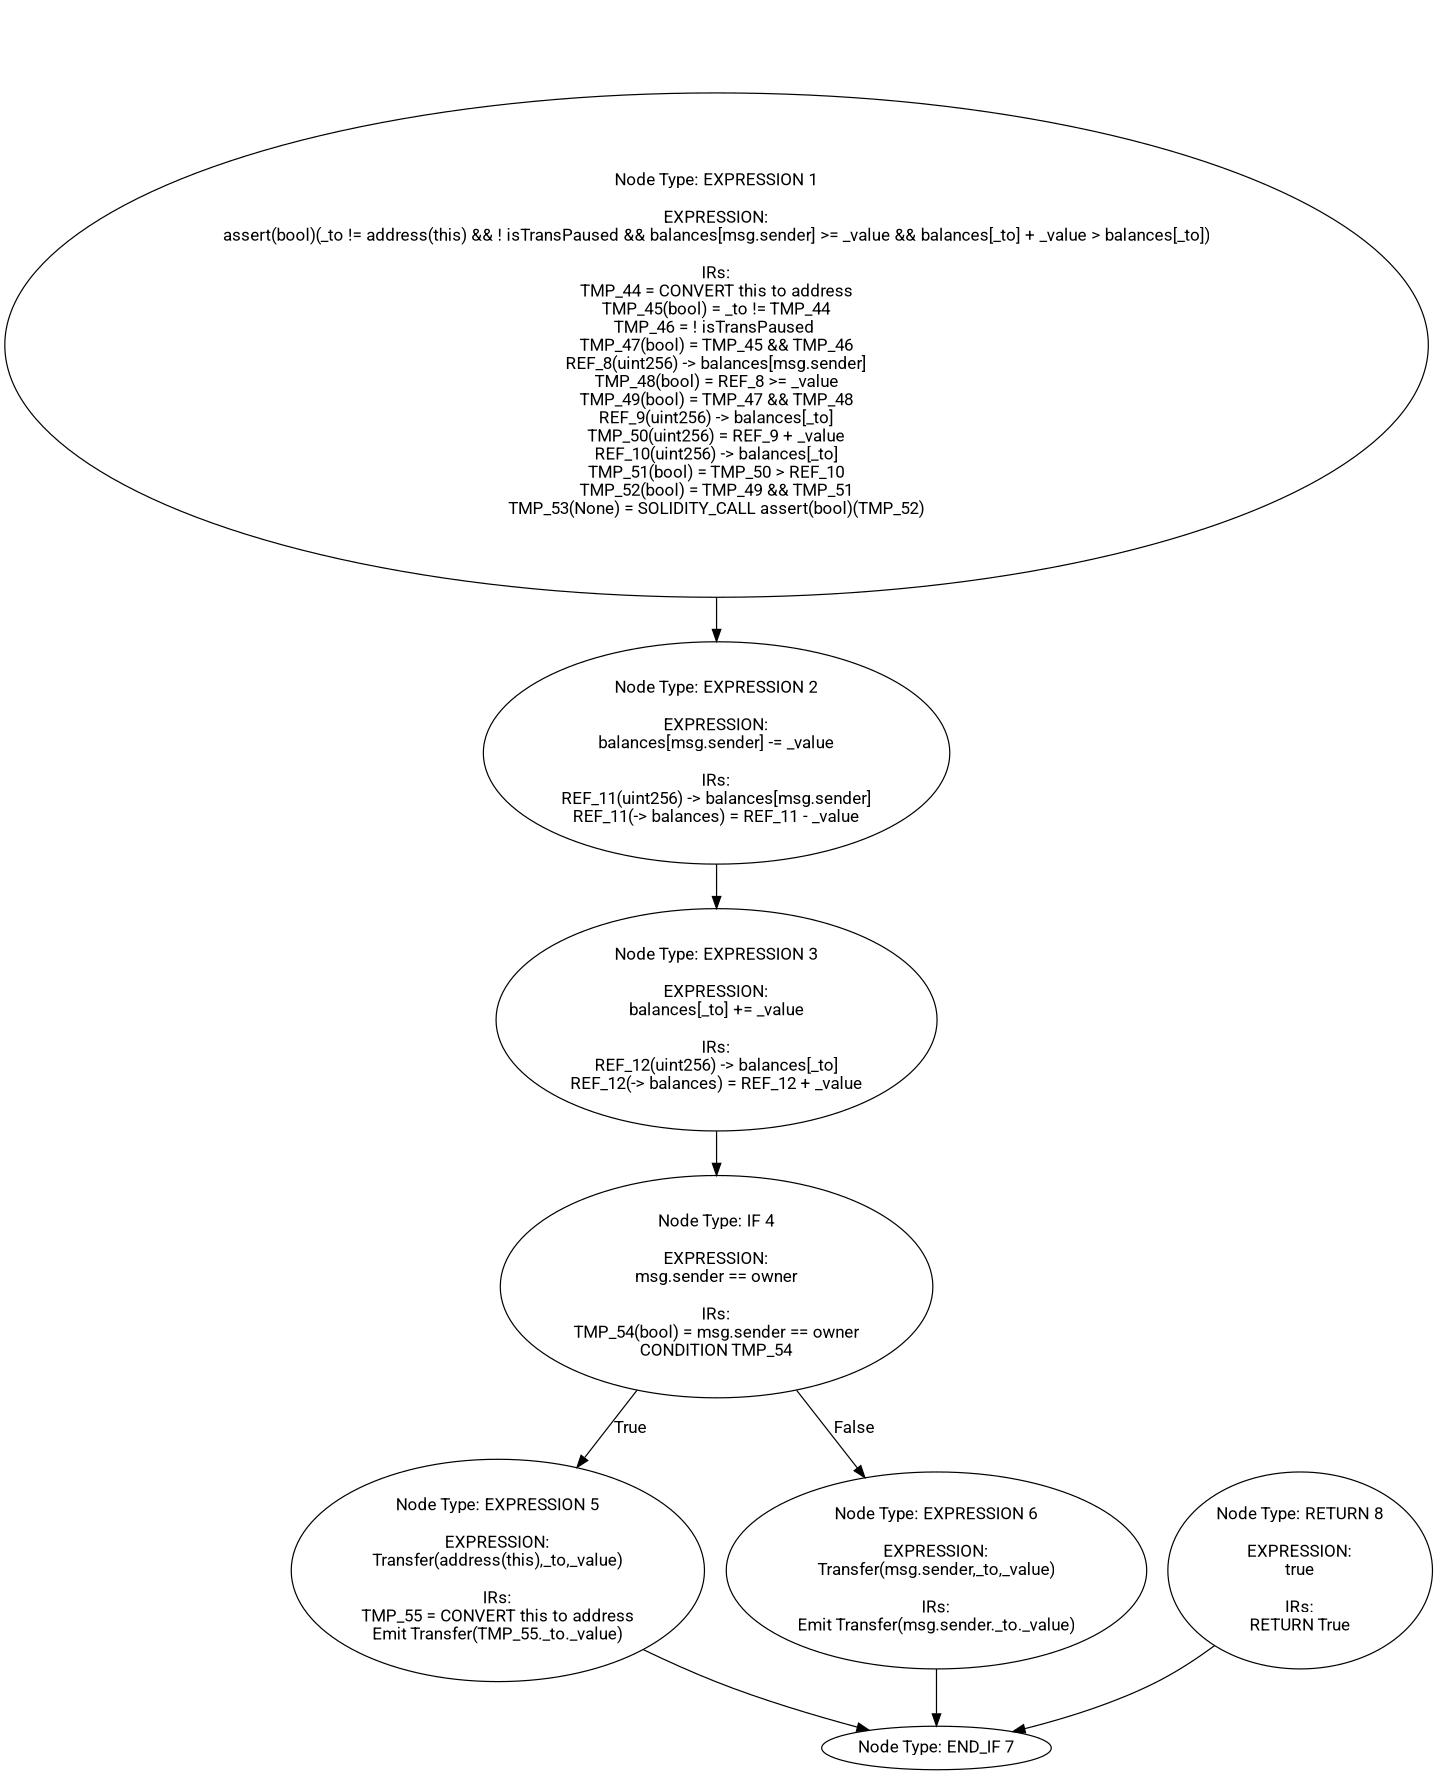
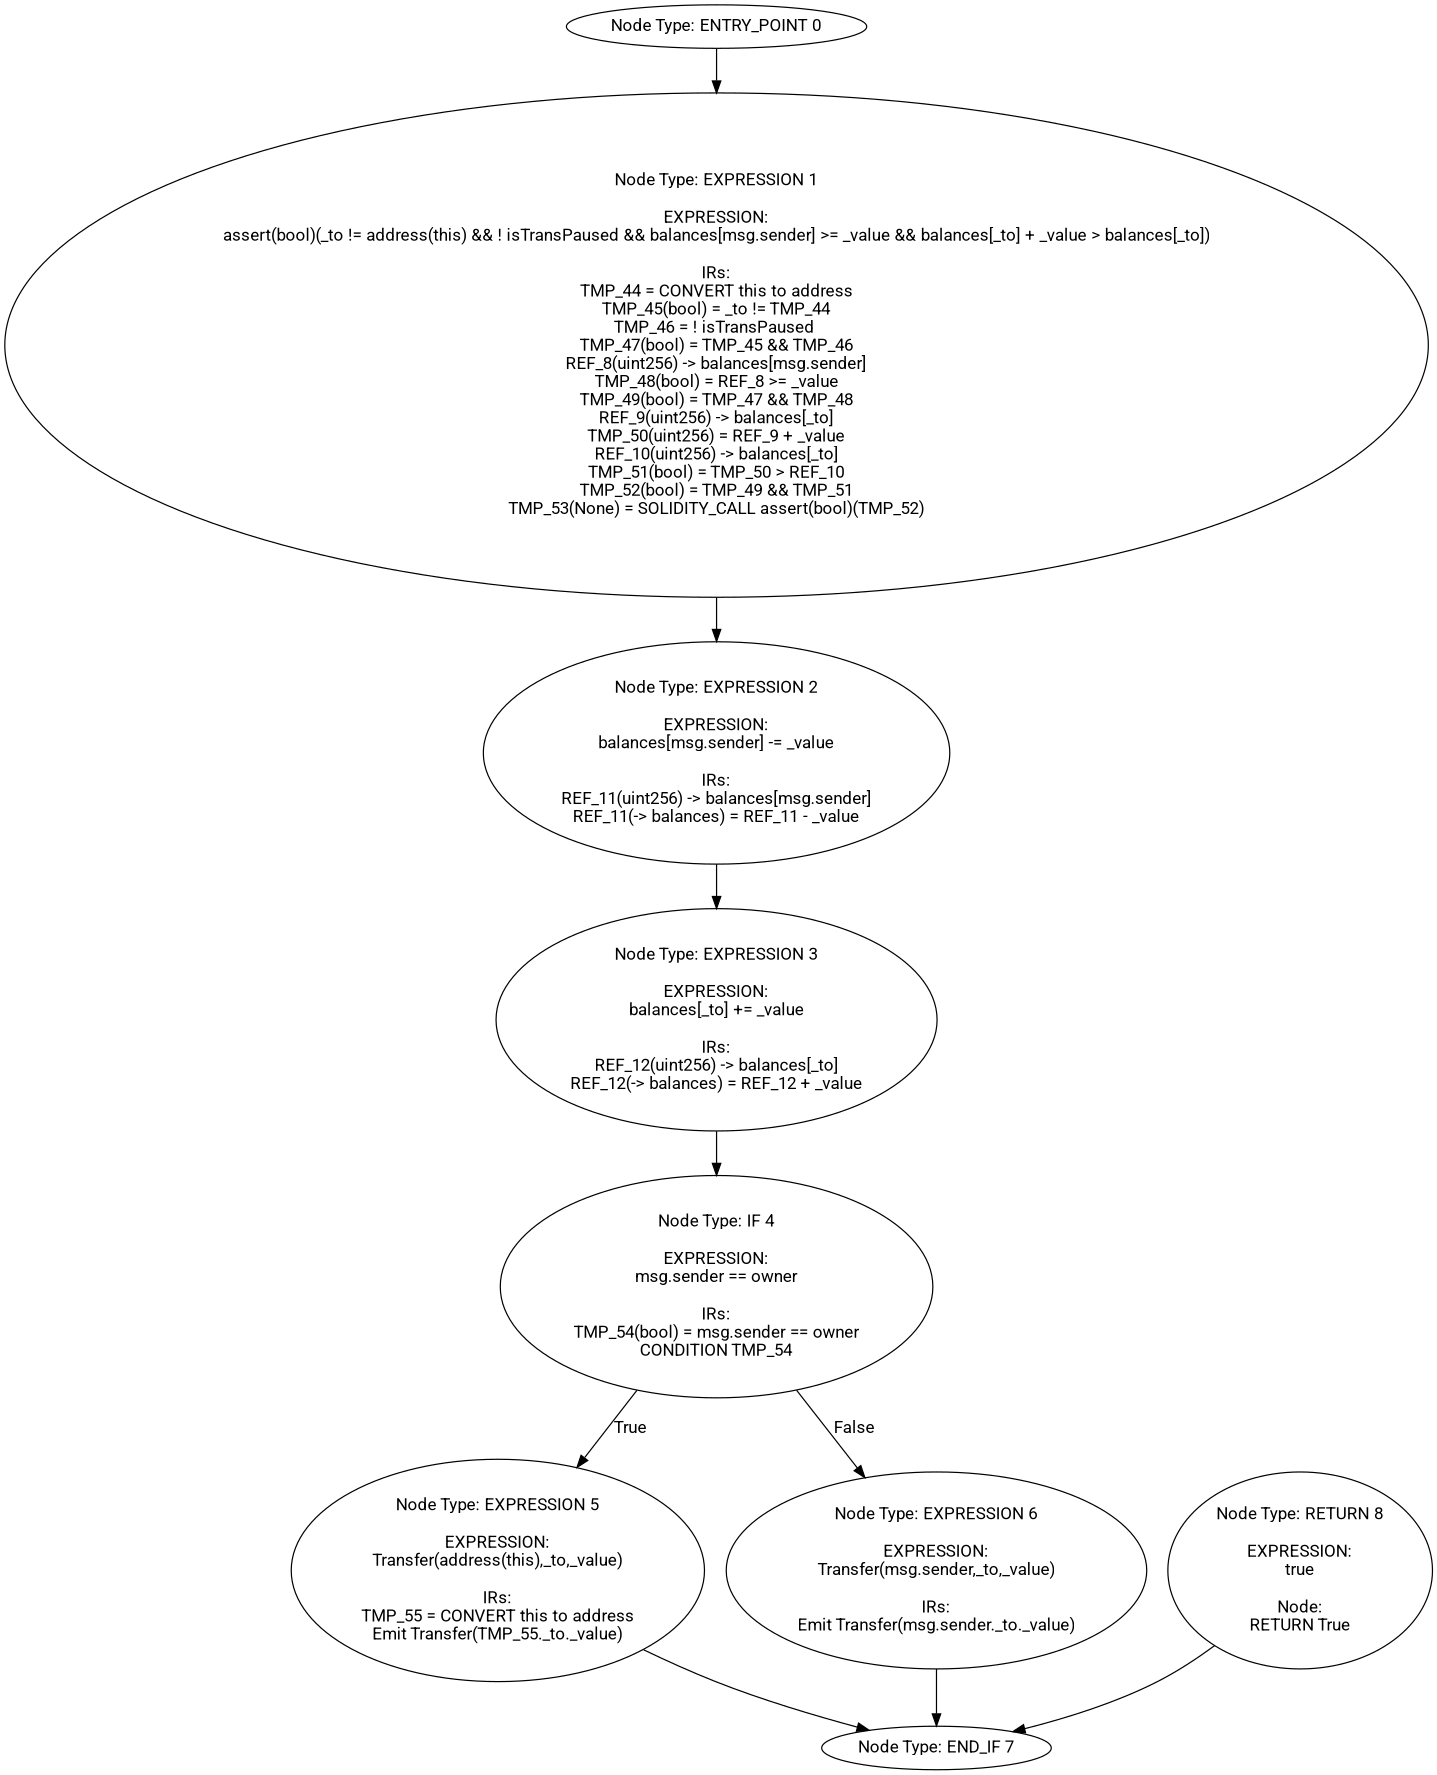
node "Node Type: ENTRY_POINT 0": added
node "Node Type: RETURN 8 EXPRESSION: true IRs: RETURN True": label "Node Type: RETURN 8 EXPRESSION: true IRs: RETURN True" -> "Node Type: RETURN 8 EXPRESSION: true Node: RETURN True"
